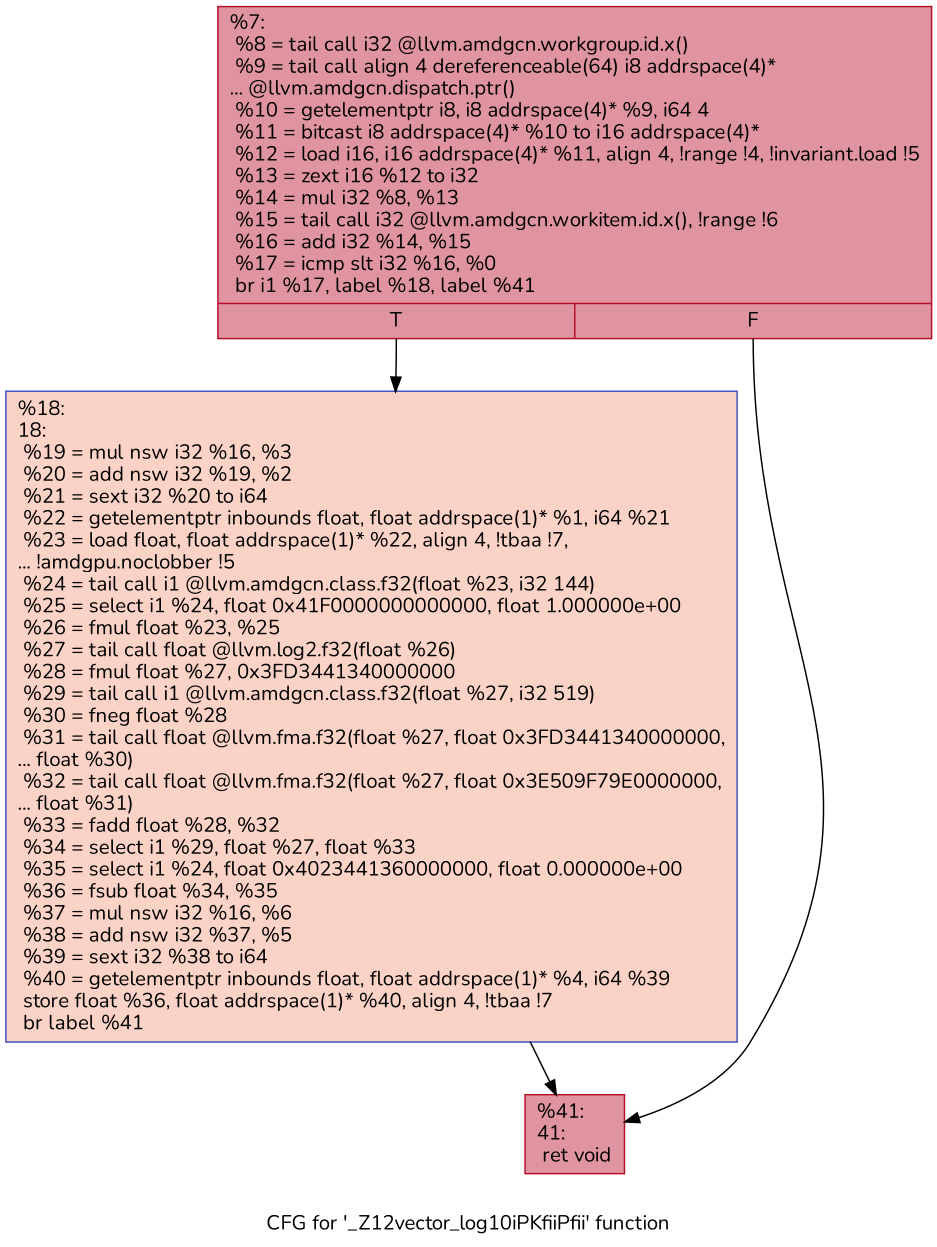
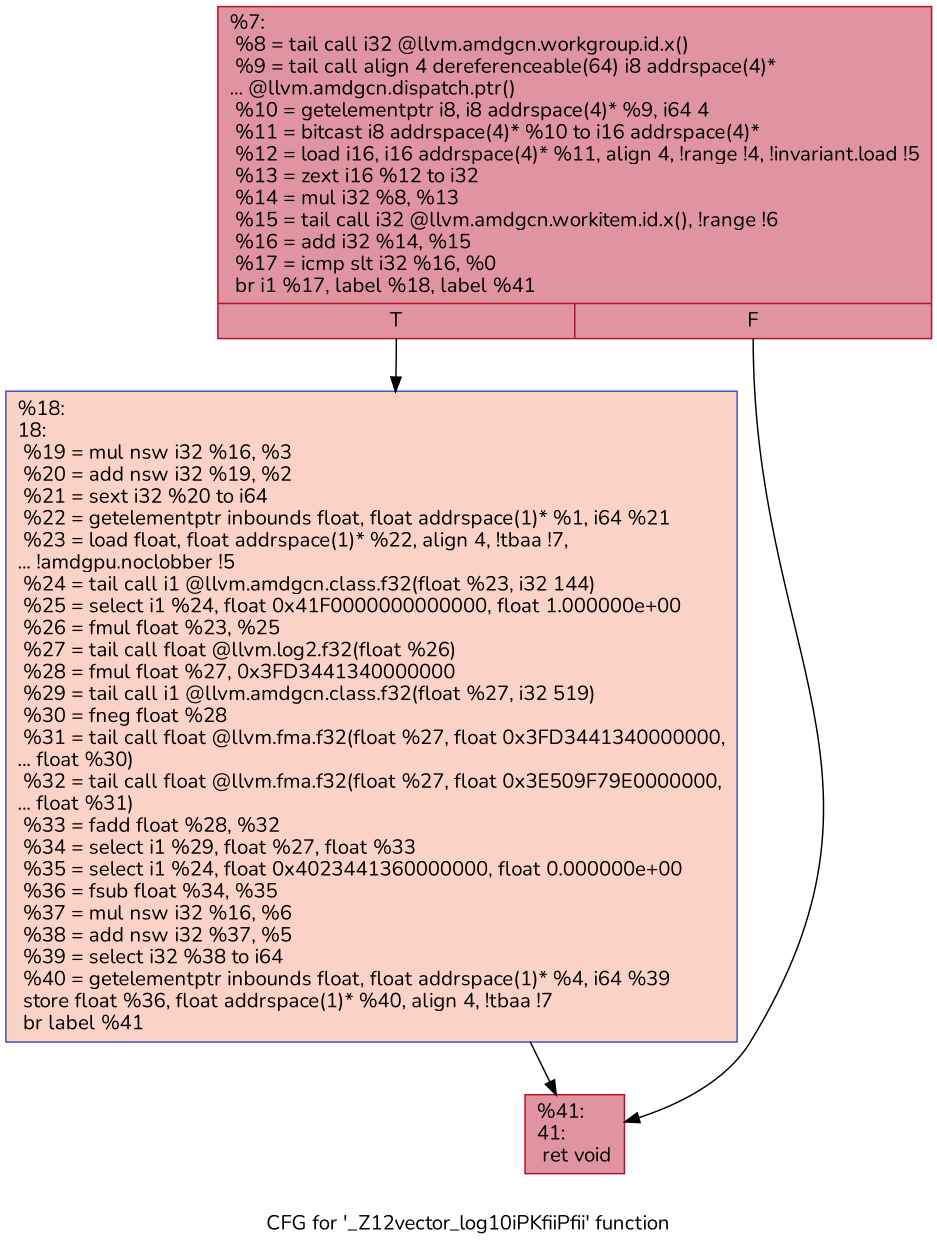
node "%18:": text "%39 = sext i32 %38 to i64" -> "%39 = select i32 %38 to i64"
